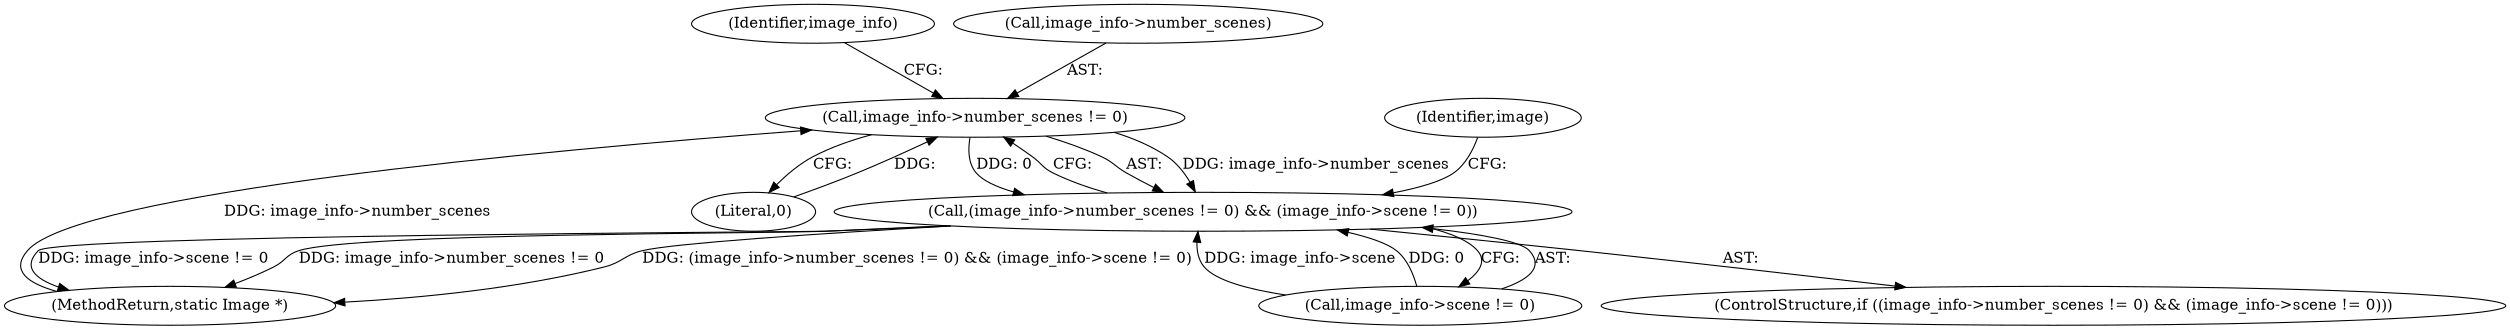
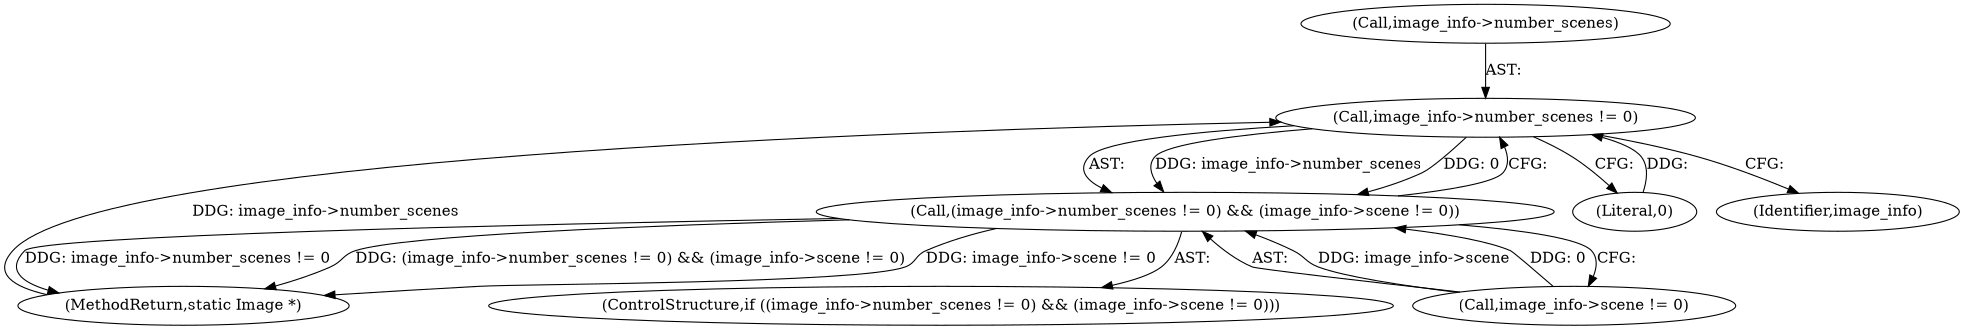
edge "(Identifier,image_info)" -> "(Call,image_info->number_scenes != 0)": reversed
node "(Identifier,image)": removed
